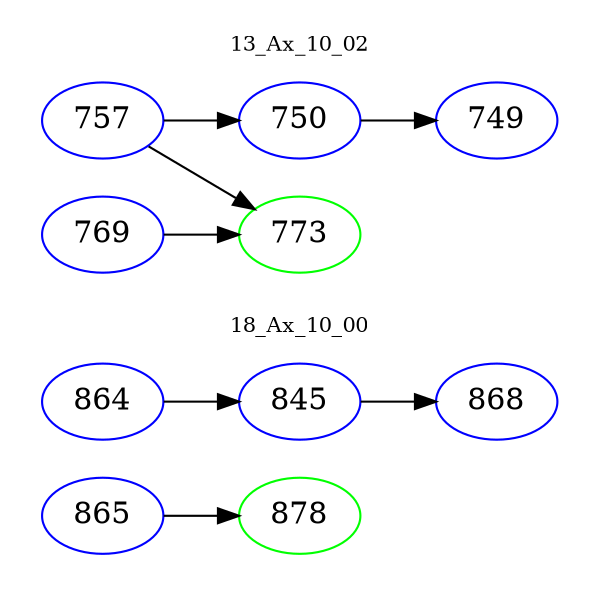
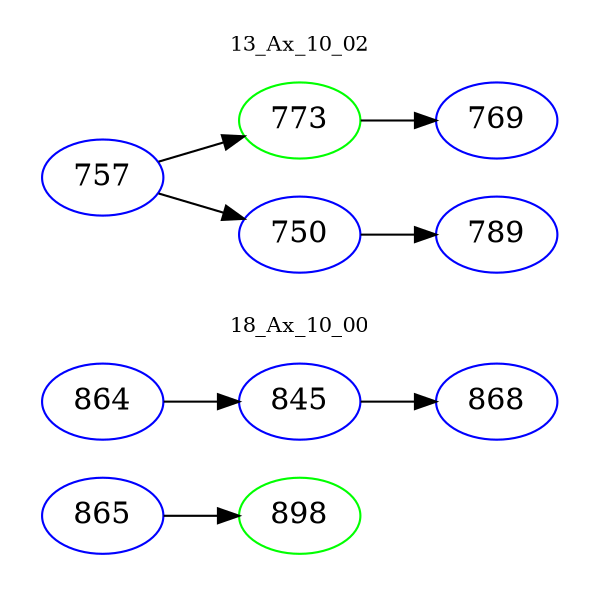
node "749": label "749" -> "789"
edge "769" -> "773": reversed
node "878": label "878" -> "898"
